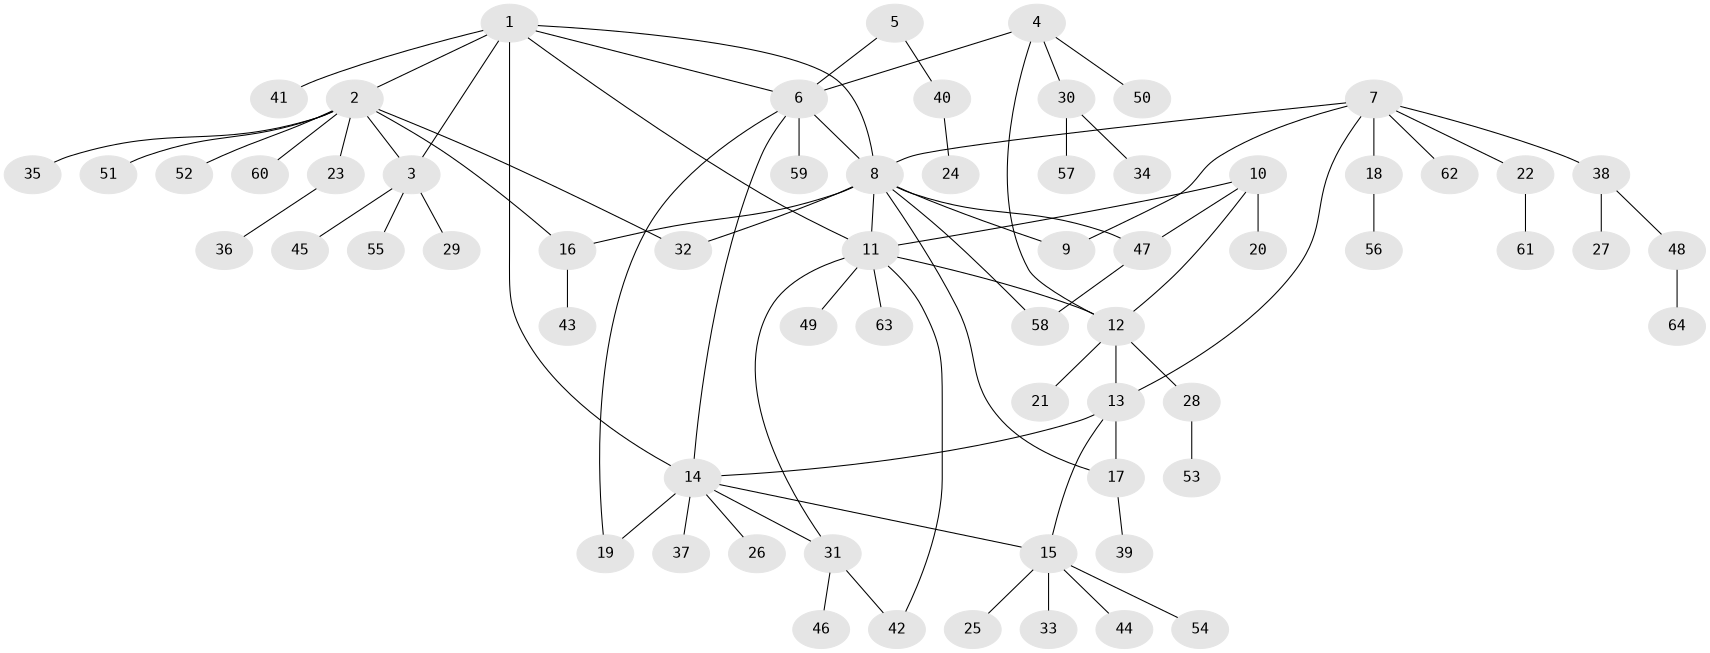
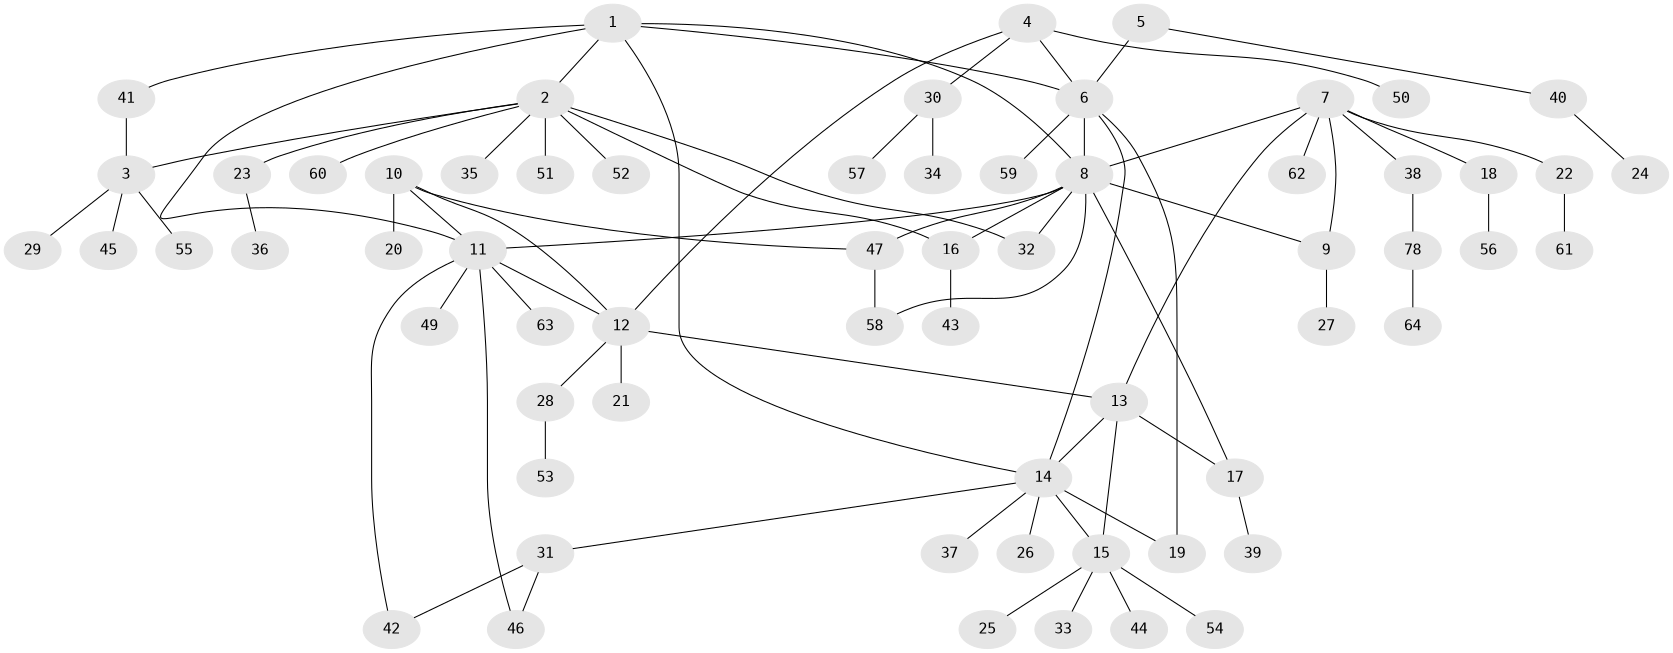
edge "1" -- "3": now "41" -- "3"
edge "38" -- "27": now "9" -- "27"
node "48": label "48" -> "78"
edge "11" -- "31": now "11" -- "46"
